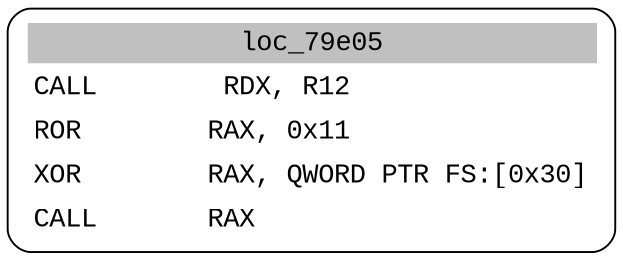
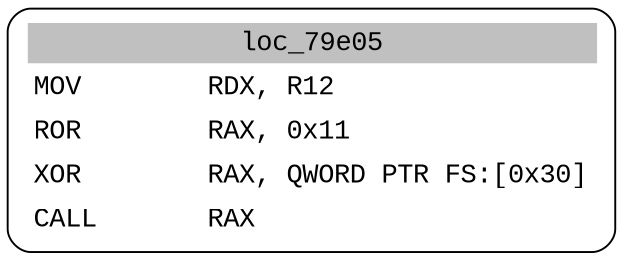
node "loc_79e05": text "CALL        RDX, R12" -> "MOV        RDX, R12"
